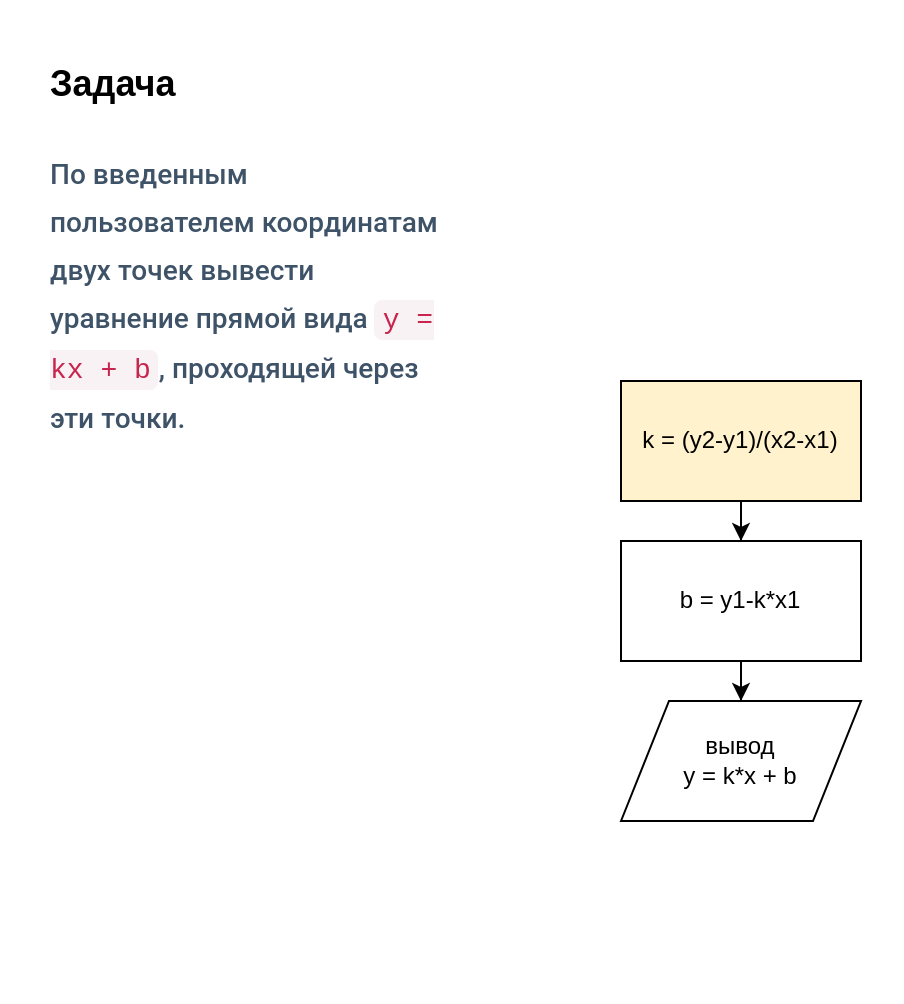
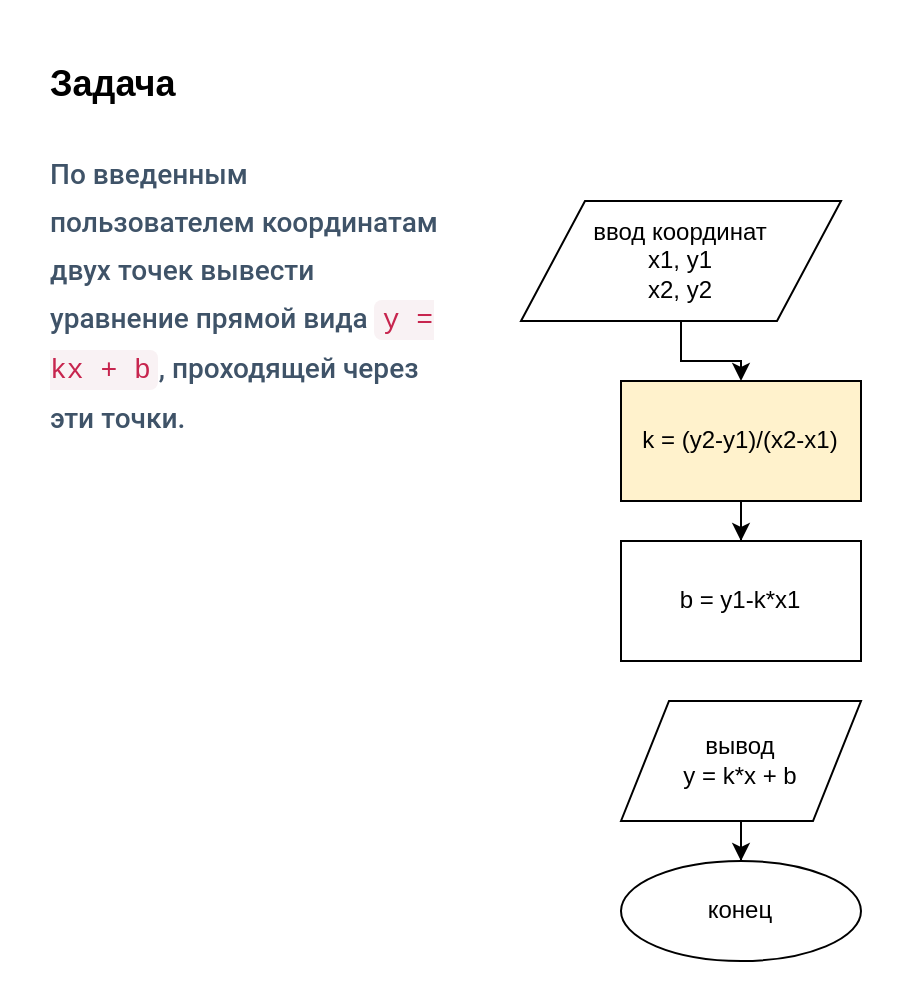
node "ввод координат x1, y1 x2, y2": added
edge "ввод координат x1, y1 x2, y2" -> "k = (y2-y1)/(x2-x1)": added
edge "b = y1-k*x1" -> "вывод y = k*x + b": removed
edge "вывод y = k*x + b" -> "конец": added
node "конец": added
